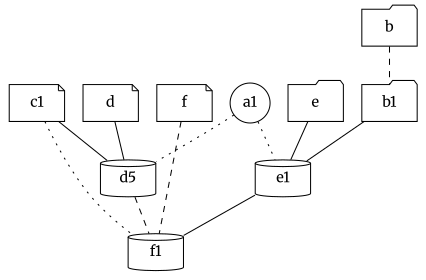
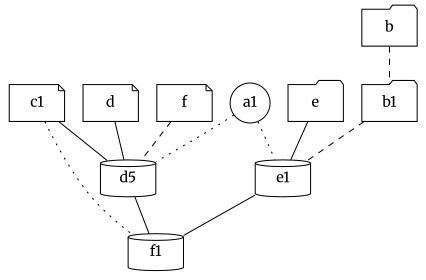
edge "b1" -- "e1": style solid -> dashed
edge "f" -- "f1": now "f" -- "d5"
edge "d5" -- "f1": style dashed -> solid
